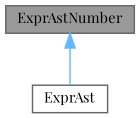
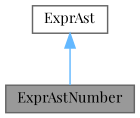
edge "ExprAst" -> "ExprAstNumber": reversed
